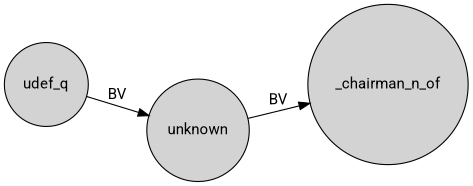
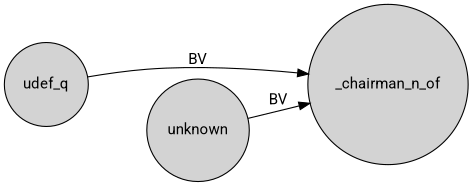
edge "udef_q" -> "unknown": now "udef_q" -> "_chairman_n_of"
